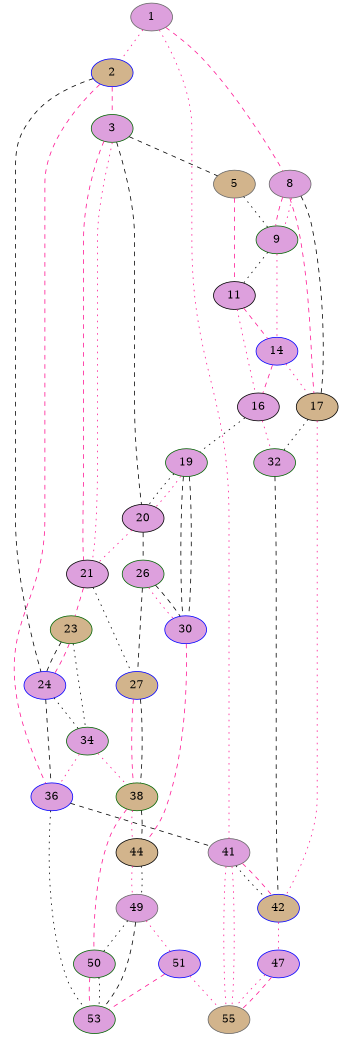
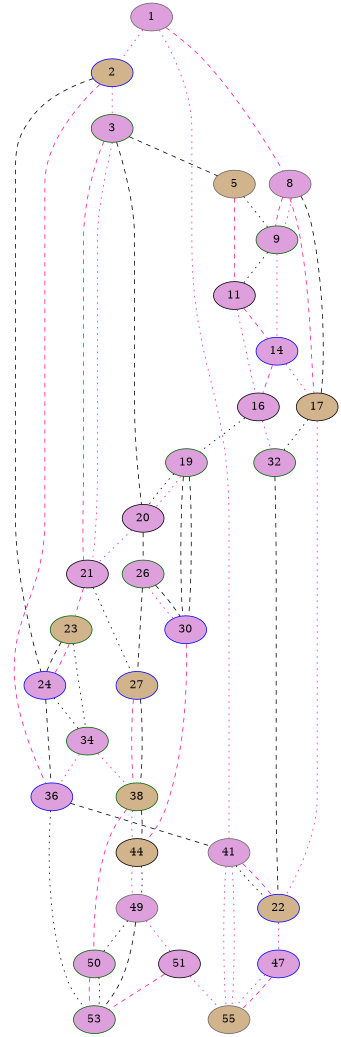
edge "2" -- "3": style dashed -> dotted
node "42": label "42" -> "22"
node "51": color blue -> black
